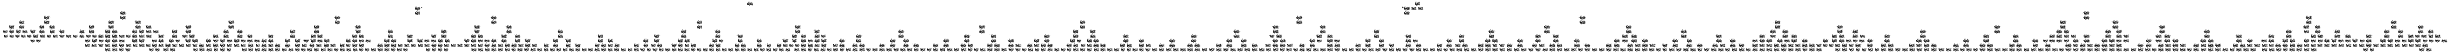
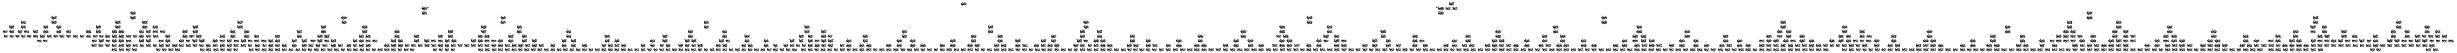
node "mse = 55.9822 samples = 15 value = 15.5333": added
